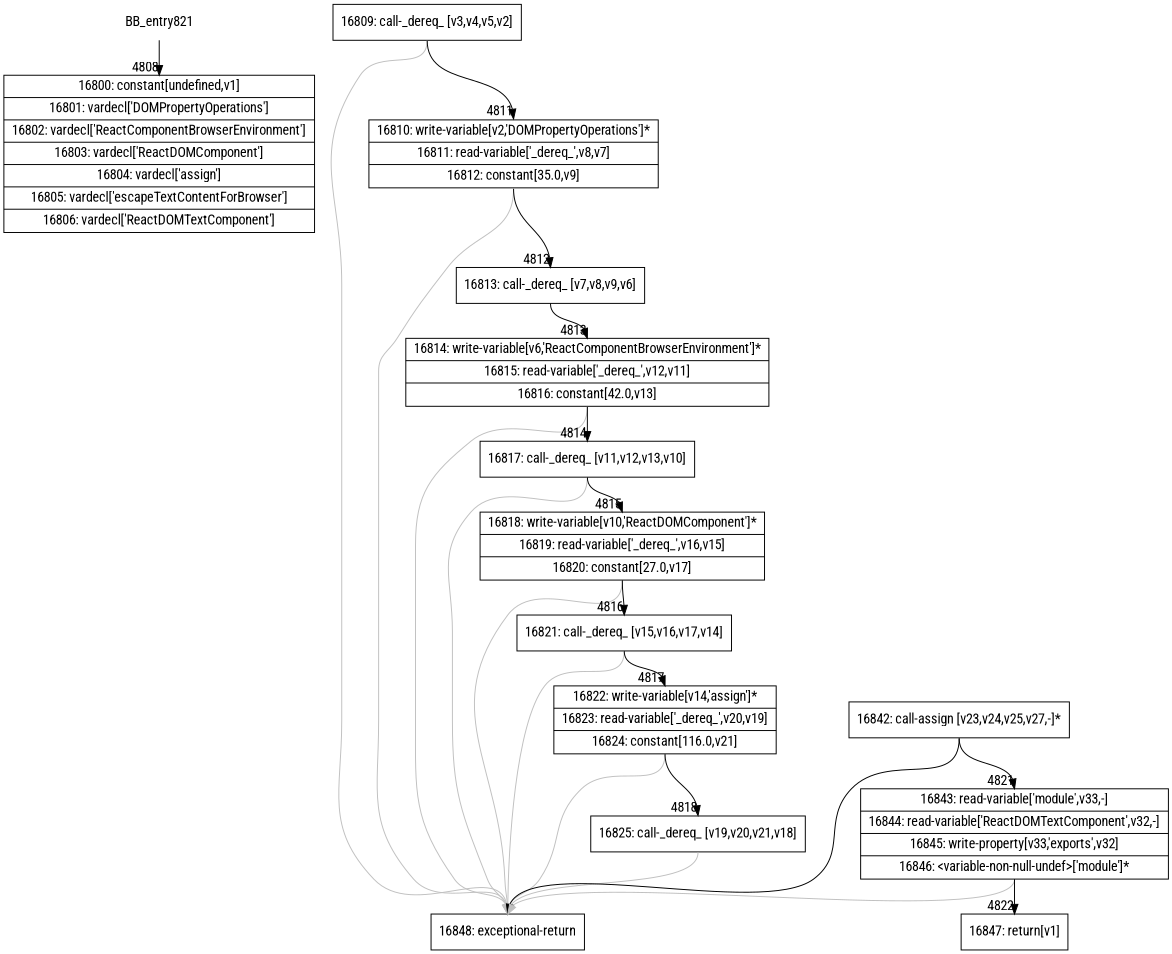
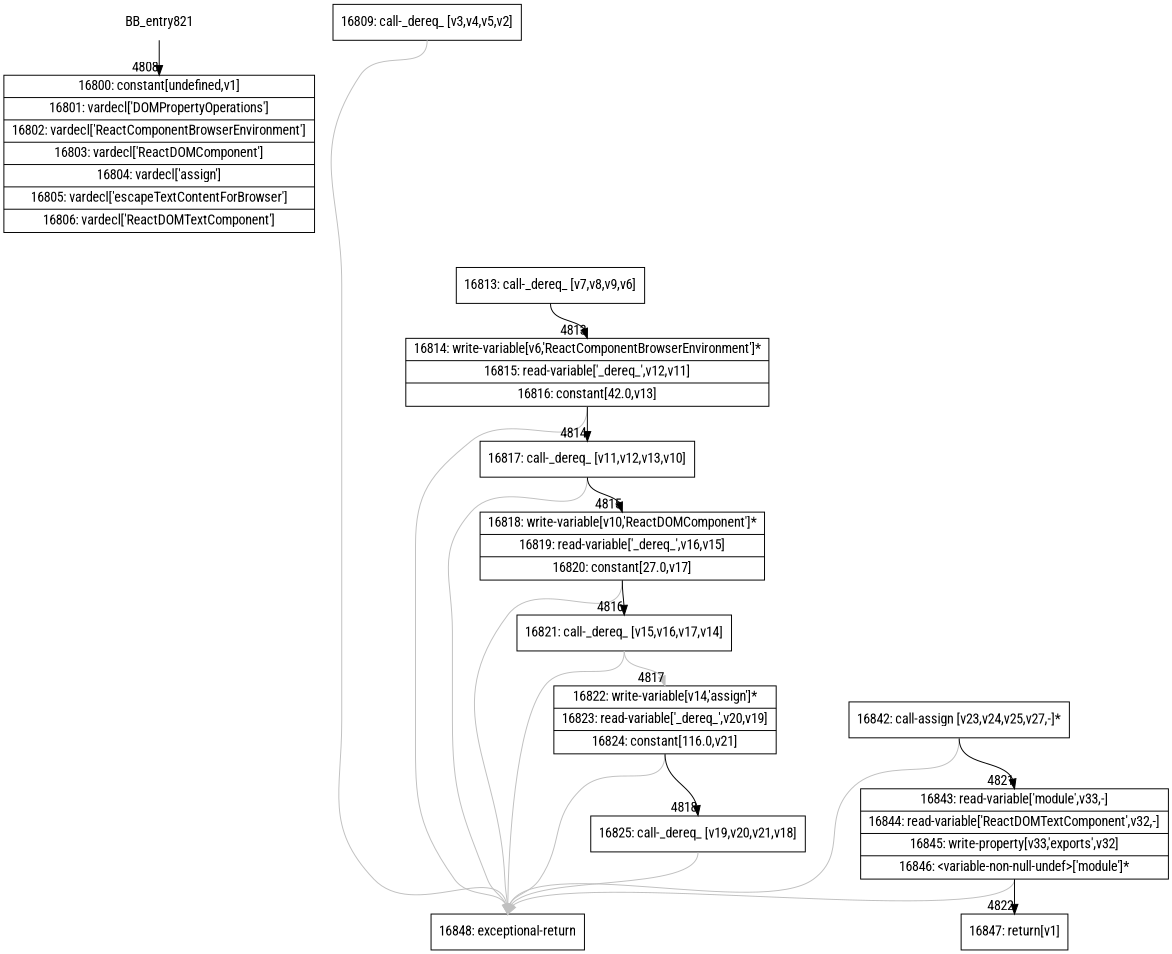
node "16810: write-variable[v2,'DOMPropertyOperations']*": removed
edge "16821: call-_dereq_ [v15,v16,v17,v14]" -> "16822: write-variable[v14,'assign']*": color black -> gray
edge "16842: call-assign [v23,v24,v25,v27,-]*" -> "16848: exceptional-return": color black -> gray
